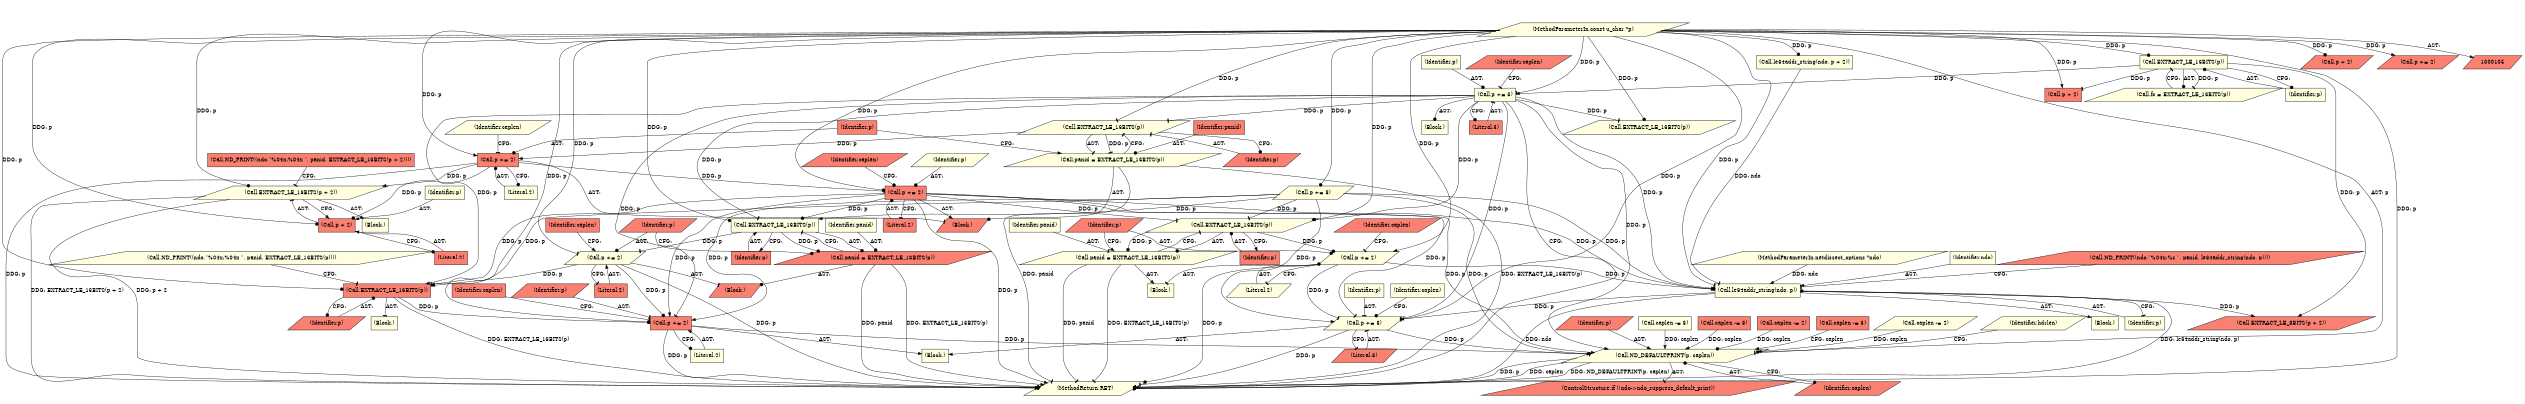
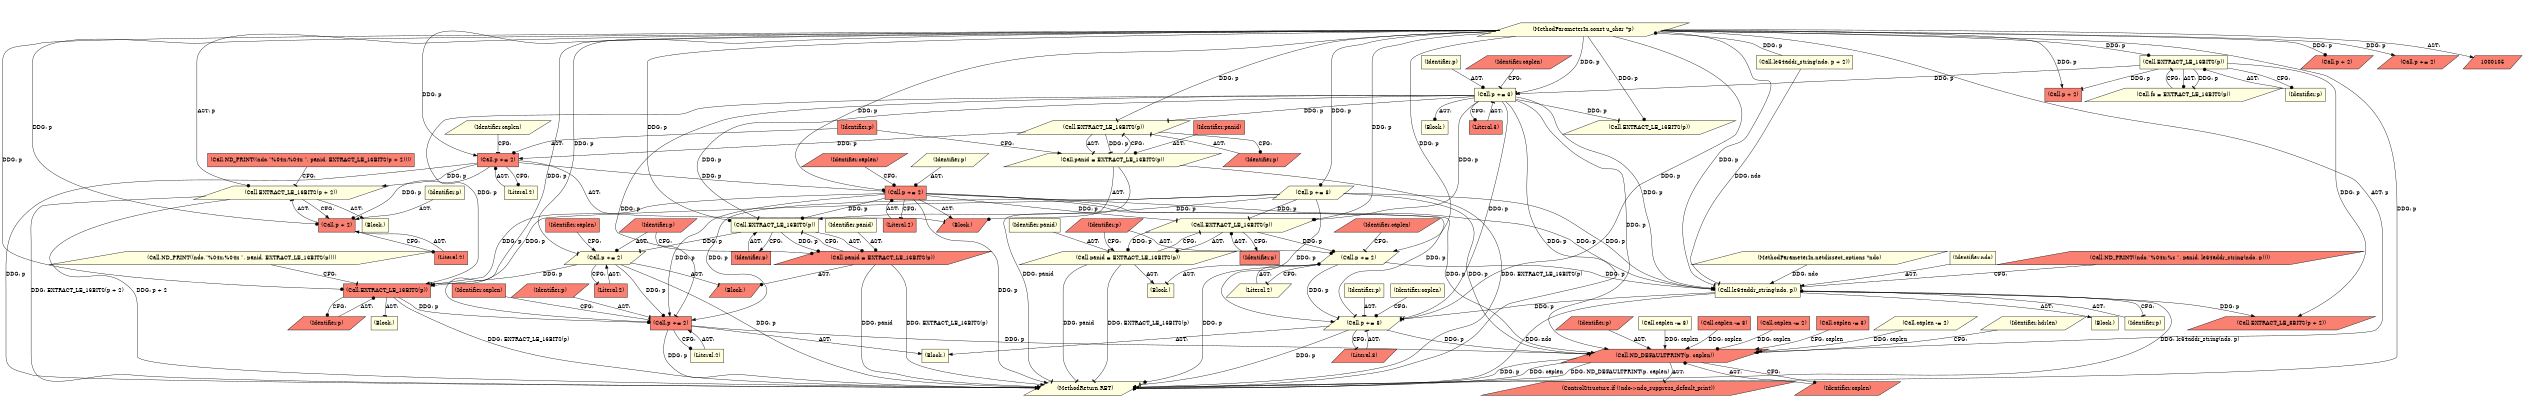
edge "(MethodParameterIn,const u_char *p)" -> "(Call,le64addr_string(ndo, p + 2))": reversed
edge "(MethodParameterIn,const u_char *p)" -> "(Call,EXTRACT_LE_16BITS(p + 2))": label "DDG: p" -> "AST: p"
edge "(Call,p += 3)" -> "(MethodReturn,RET)": label "CFG: " -> "DDG: p"
edge "(Identifier,hdrlen)" -> "(Call,ND_DEFAULTPRINT(p, caplen))": arrowhead tee -> normal
node "(Call,ND_DEFAULTPRINT(p, caplen))": fillcolor lightyellow -> salmon
